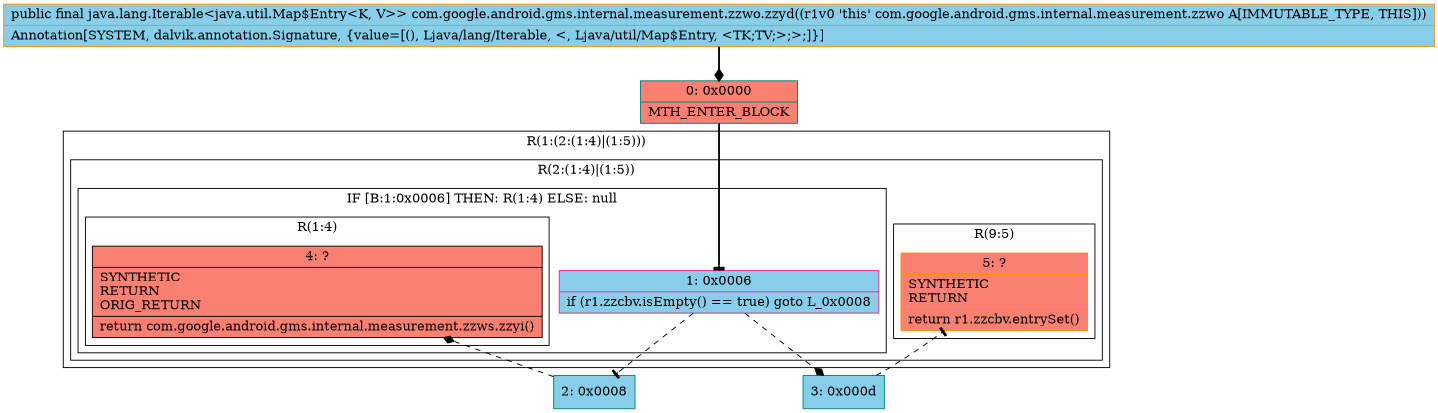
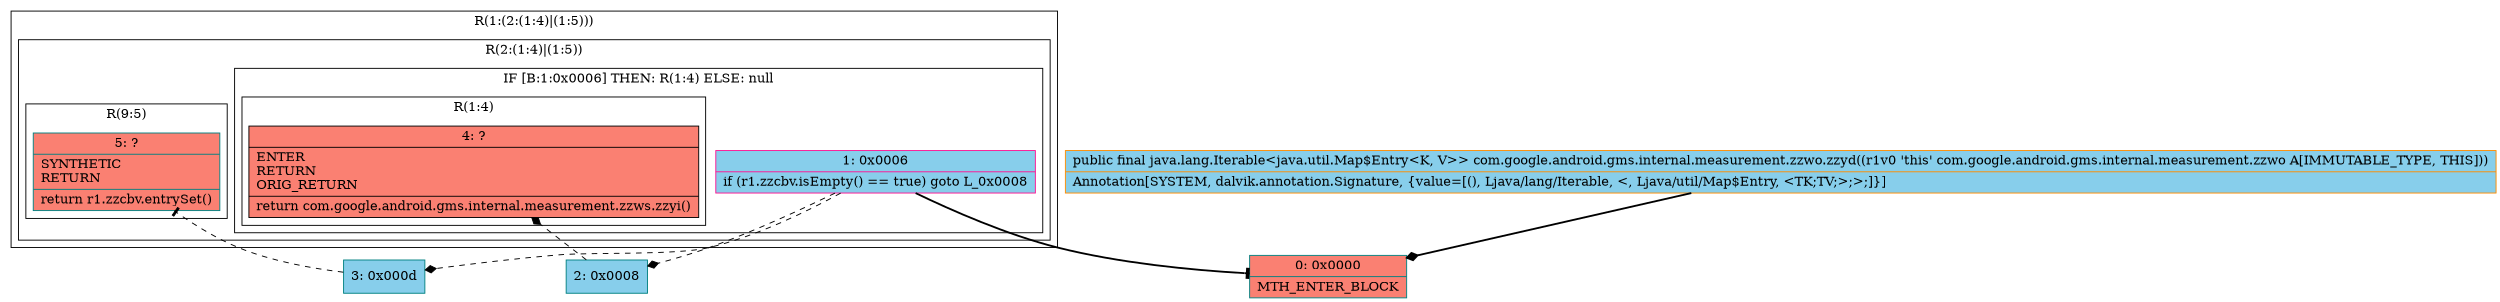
edge "0: 0x0000" -> "1: 0x0006": reversed
node "4: ?": text "SYNTHETIC" -> "ENTER"
node "5: ?": color darkorange -> teal
edge "1: 0x0006" -> "2: 0x0008": arrowhead tee -> diamond
